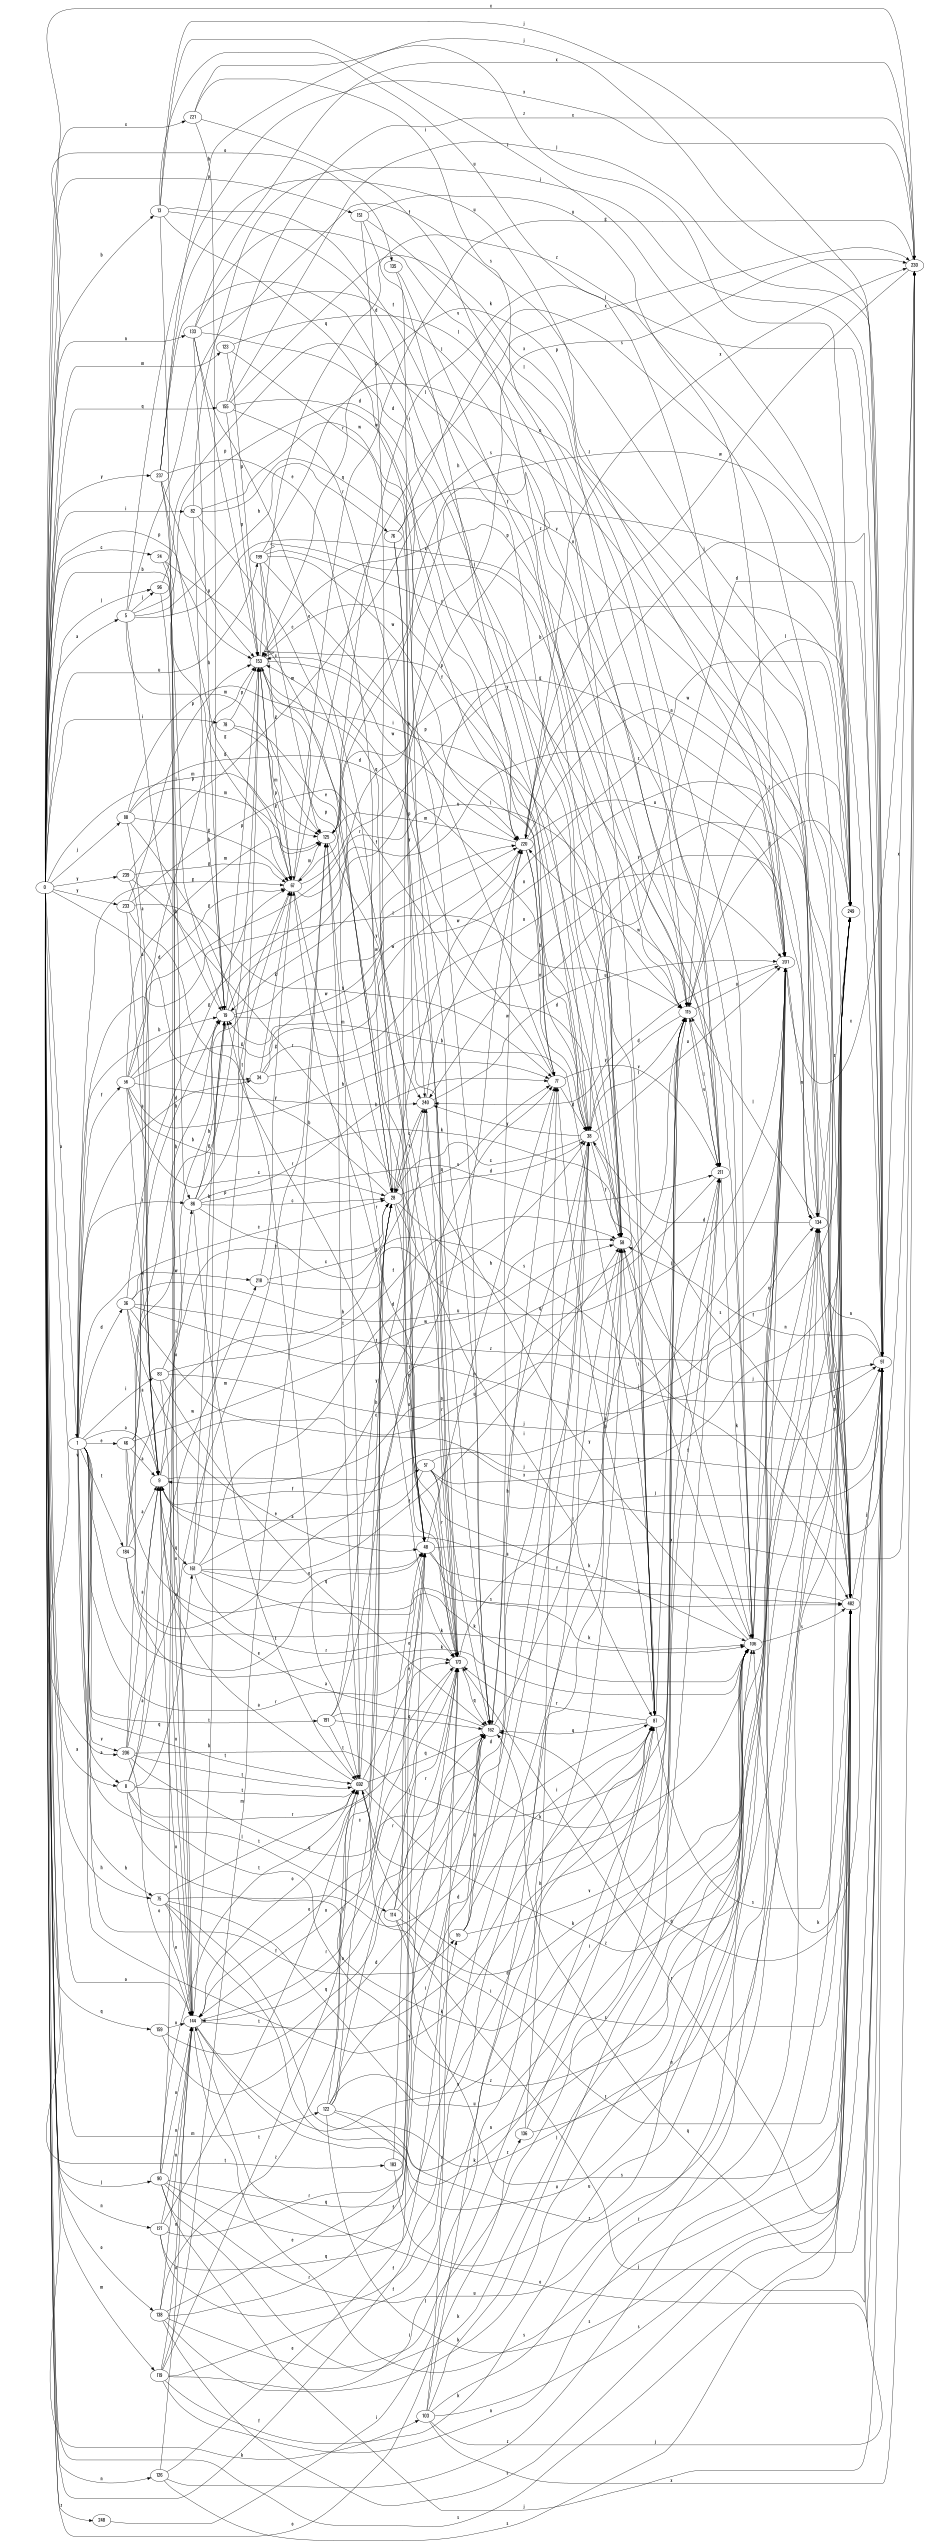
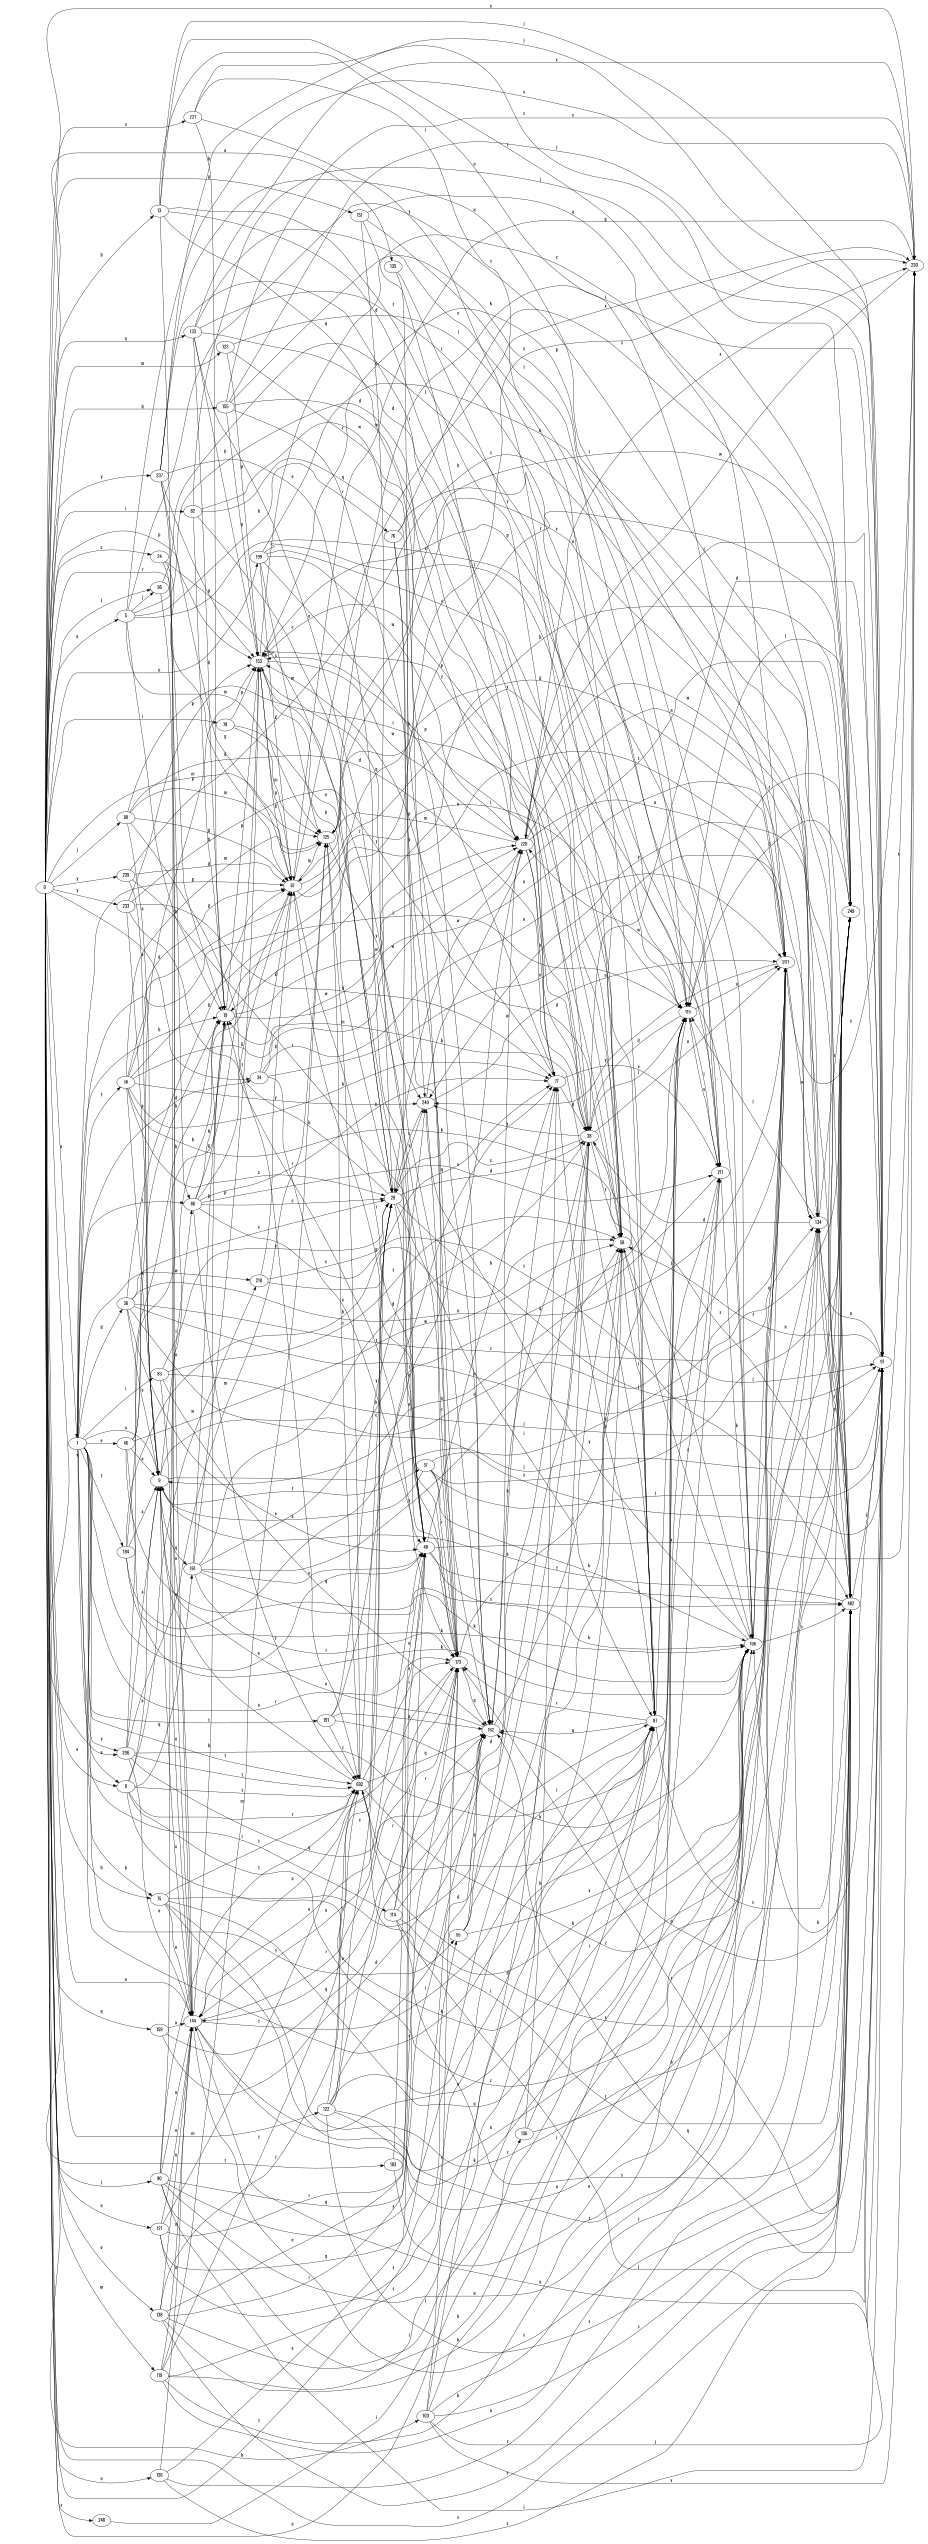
edge "0" -> "19": label "b" -> "r"
edge "34" -> "48": added, label "e"
